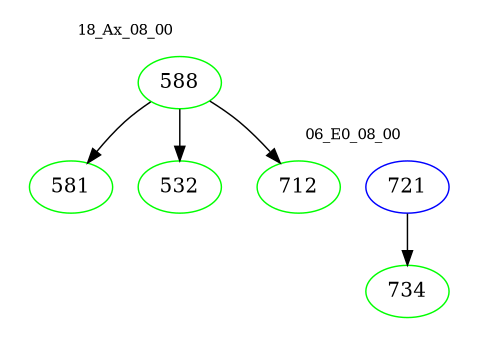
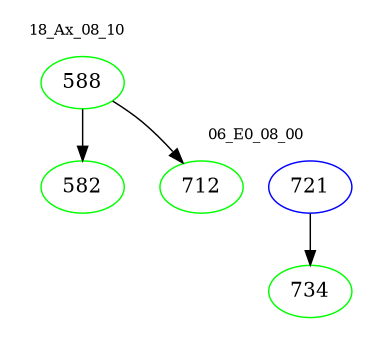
cluster "18_Ax_08_00": label "18_Ax_08_00" -> "18_Ax_08_10"
node "581": removed
node "532": label "532" -> "582"
